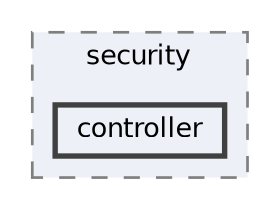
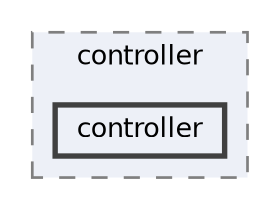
cluster "security": label "security" -> "controller"
